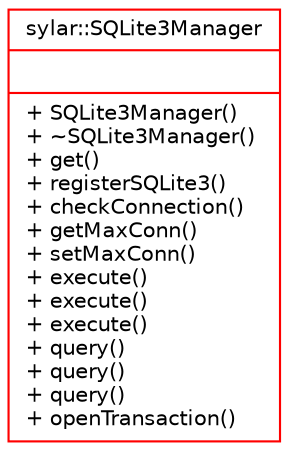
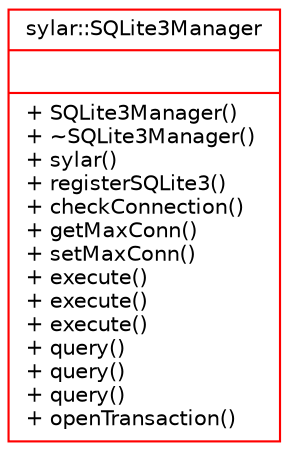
node "sylar::SQLite3Manager": text "+ get()" -> "+ sylar()"
